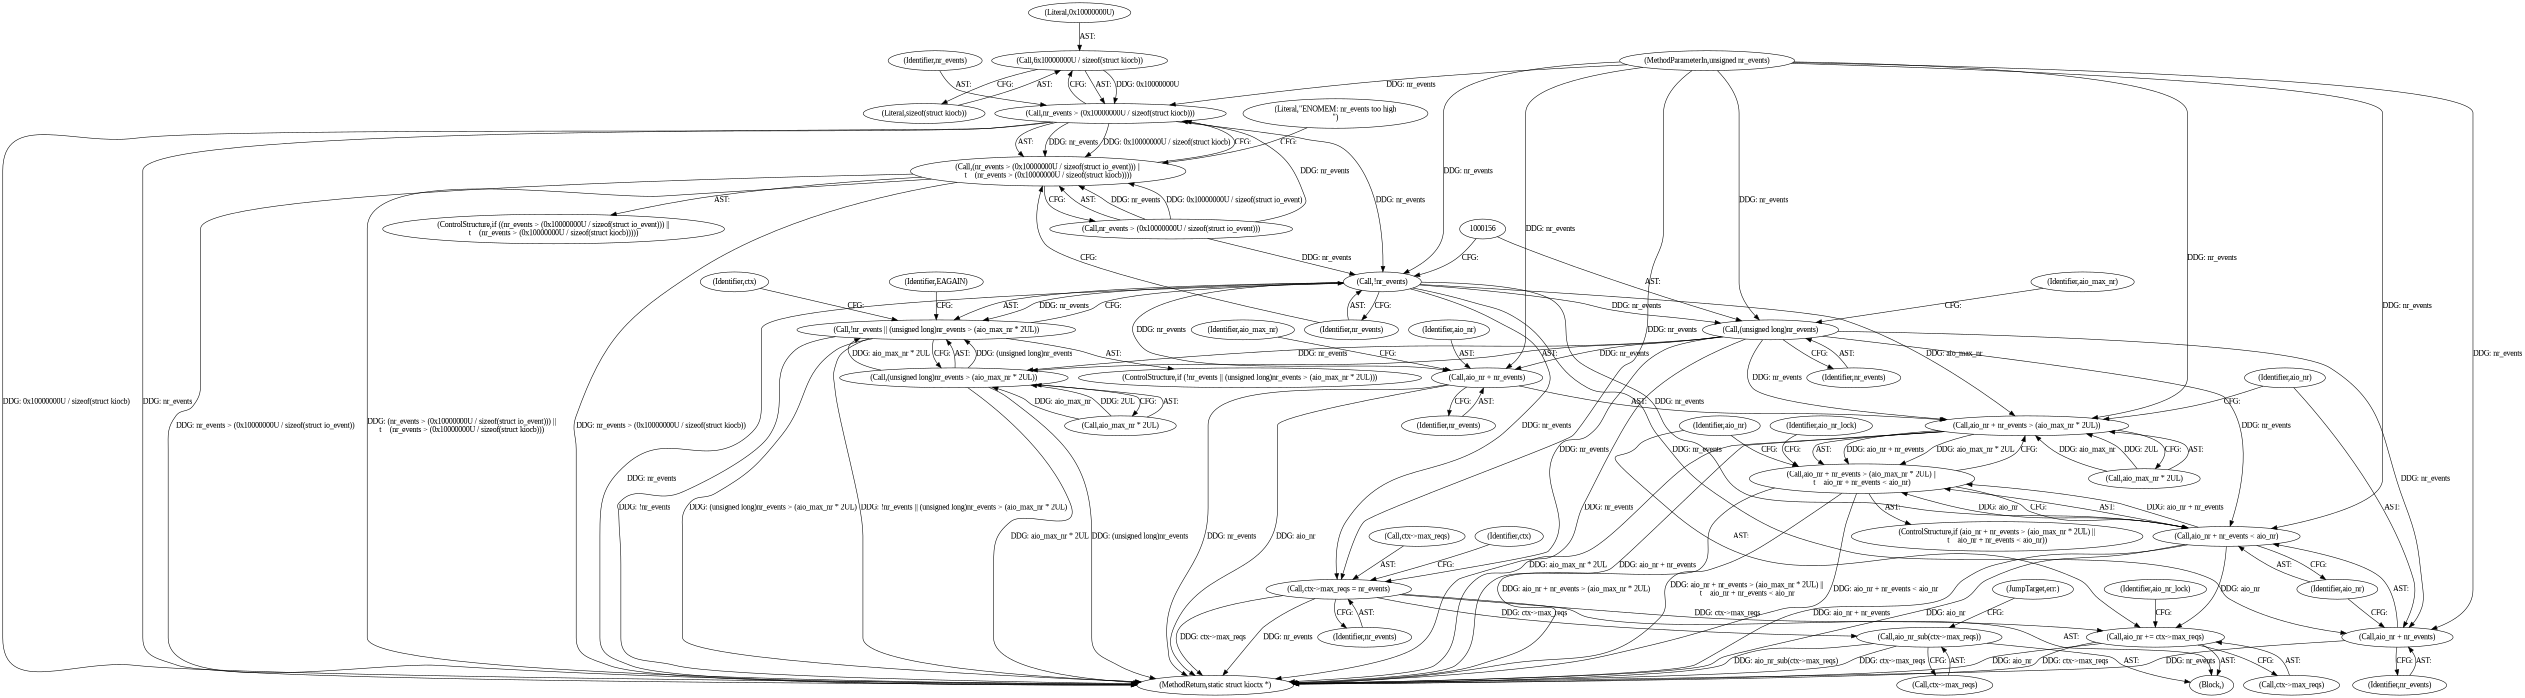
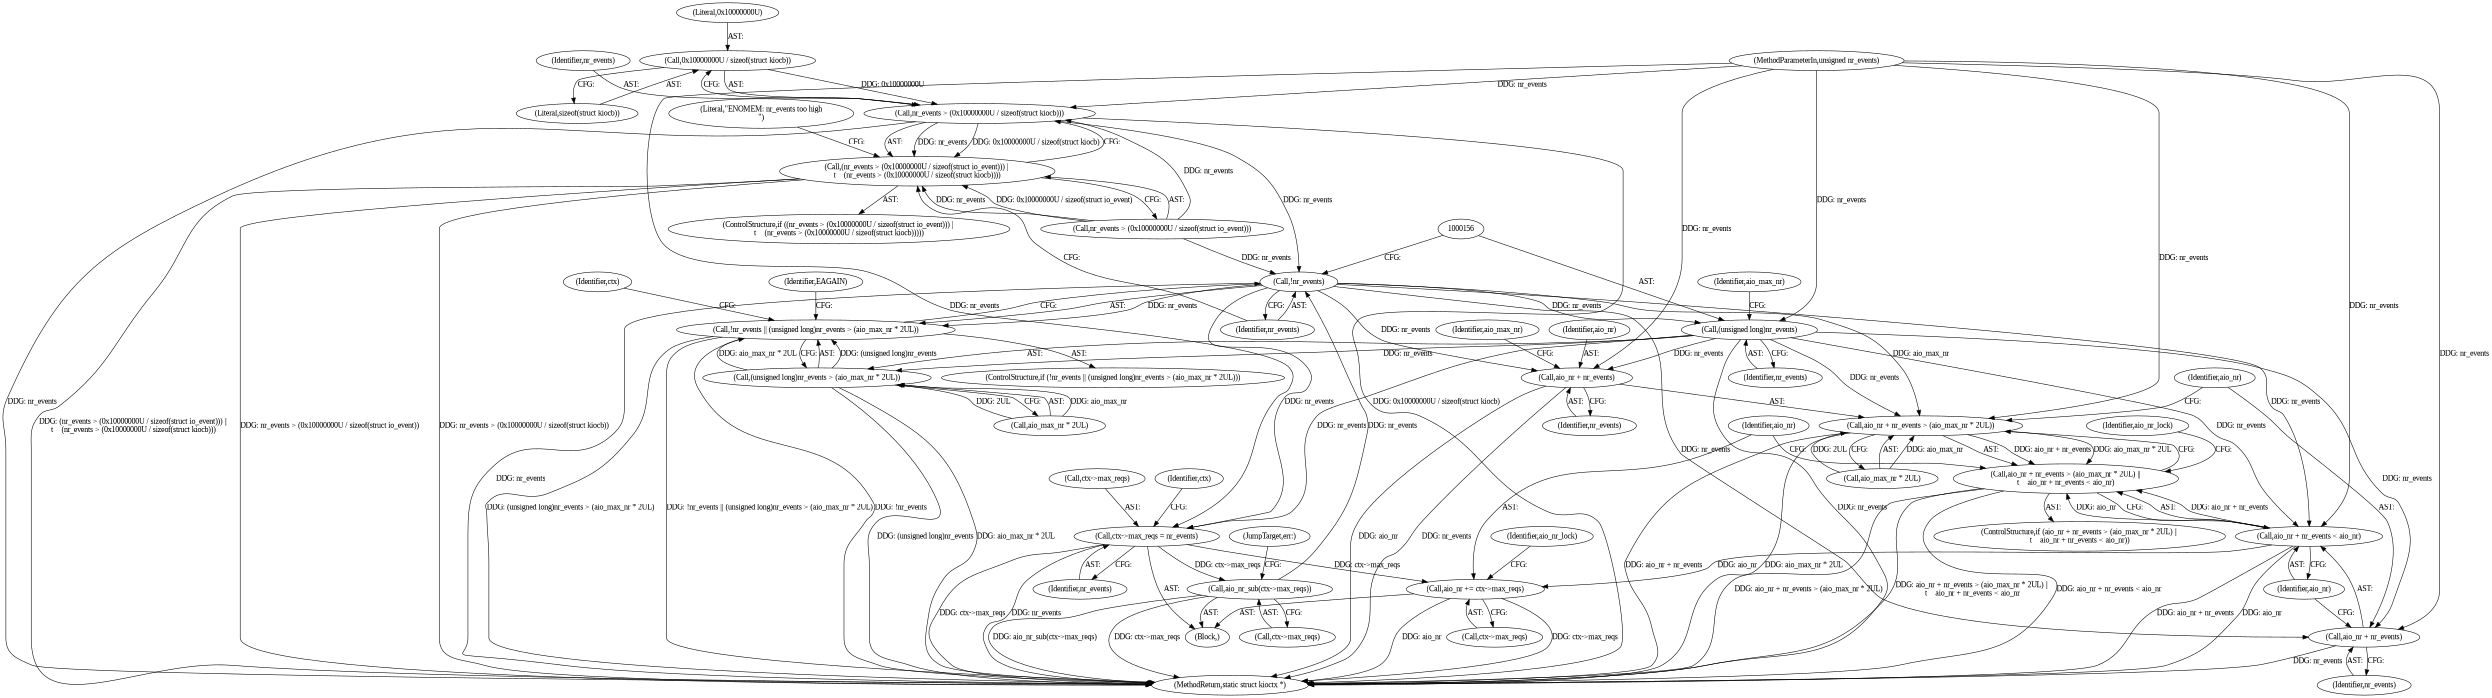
node "(Call,6x10000000U / sizeof(struct kiocb))": label "(Call,6x10000000U / sizeof(struct kiocb))" -> "(Call,0x10000000U / sizeof(struct kiocb))"
edge "(MethodParameterIn,unsigned nr_events)" -> "(Call,!nr_events)": now "(Call,aio_nr_sub(ctx->max_reqs))" -> "(Call,!nr_events)"
